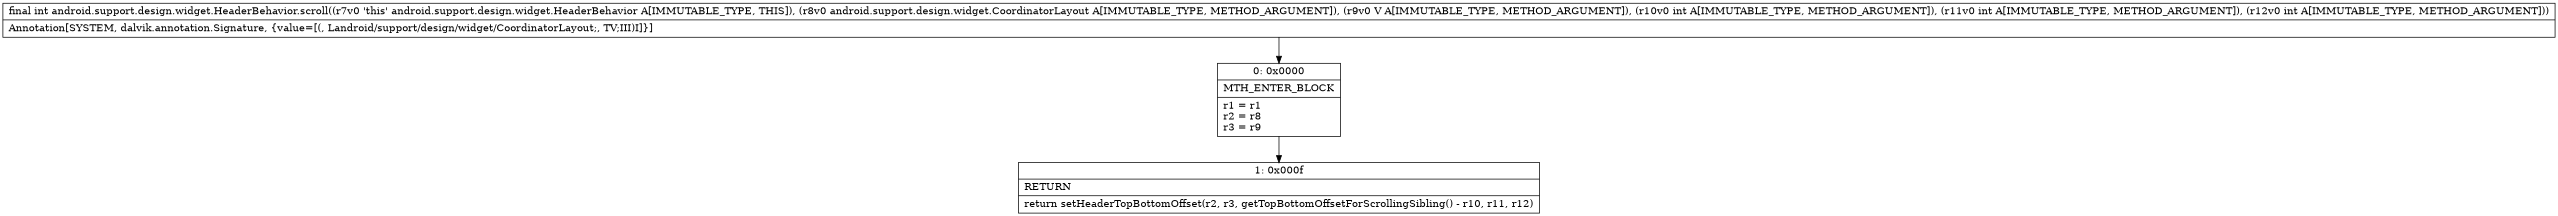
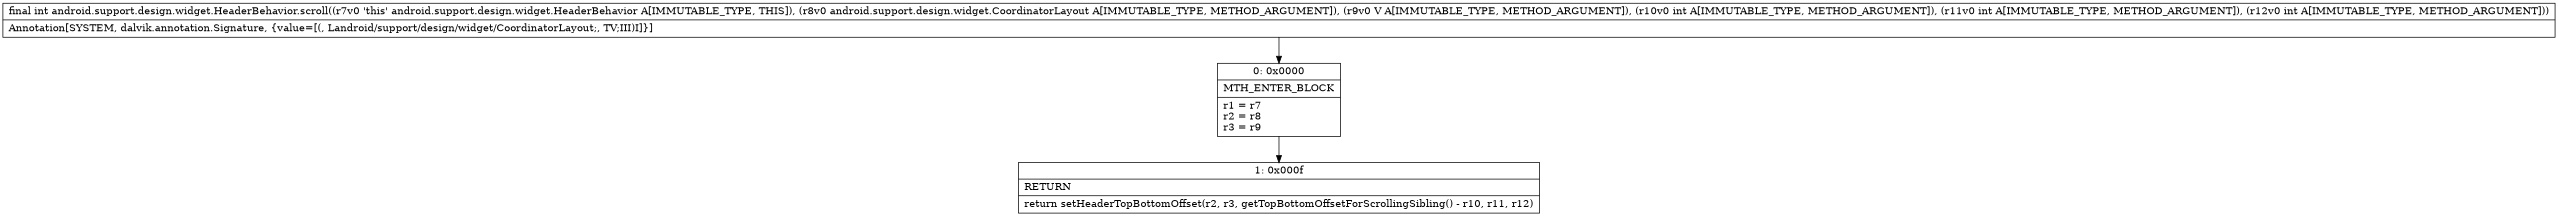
node "0: 0x0000": text "r1 = r1" -> "r1 = r7"
